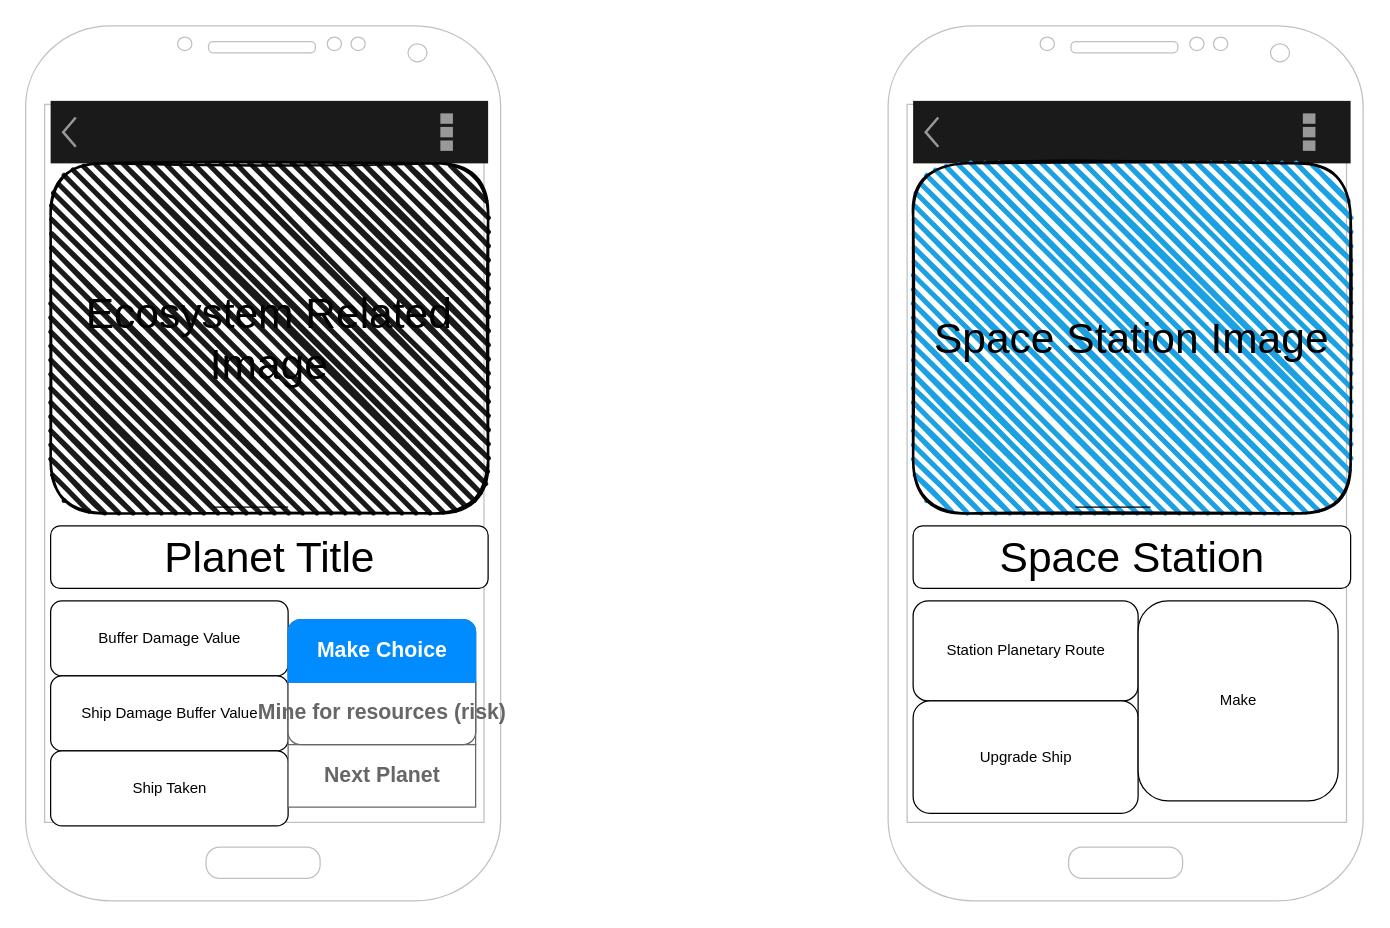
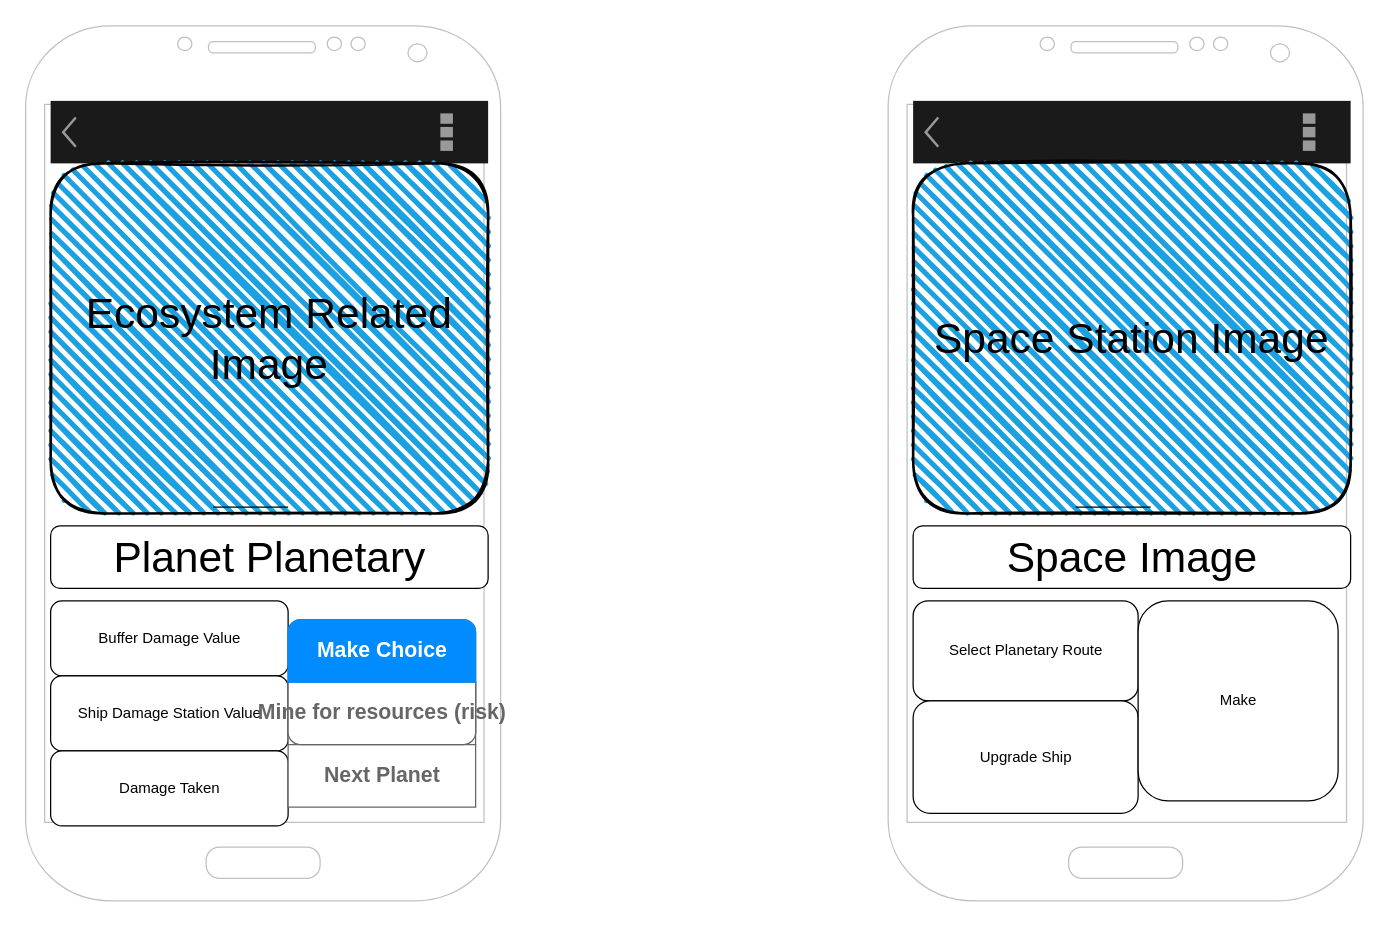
node "Ecosystem Related Image": fillcolor #1a1a1a -> #1ba1e2
node "Planet Title": label "Planet Title" -> "Planet Planetary"
node "Space Station": label "Space Station" -> "Space Image"
node "Station Planetary Route": label "Station Planetary Route" -> "Select Planetary Route"
node "Ship Damage Buffer Value": label "Ship Damage Buffer Value" -> "Ship Damage Station Value"
node "Ship Taken": label "Ship Taken" -> "Damage Taken"
